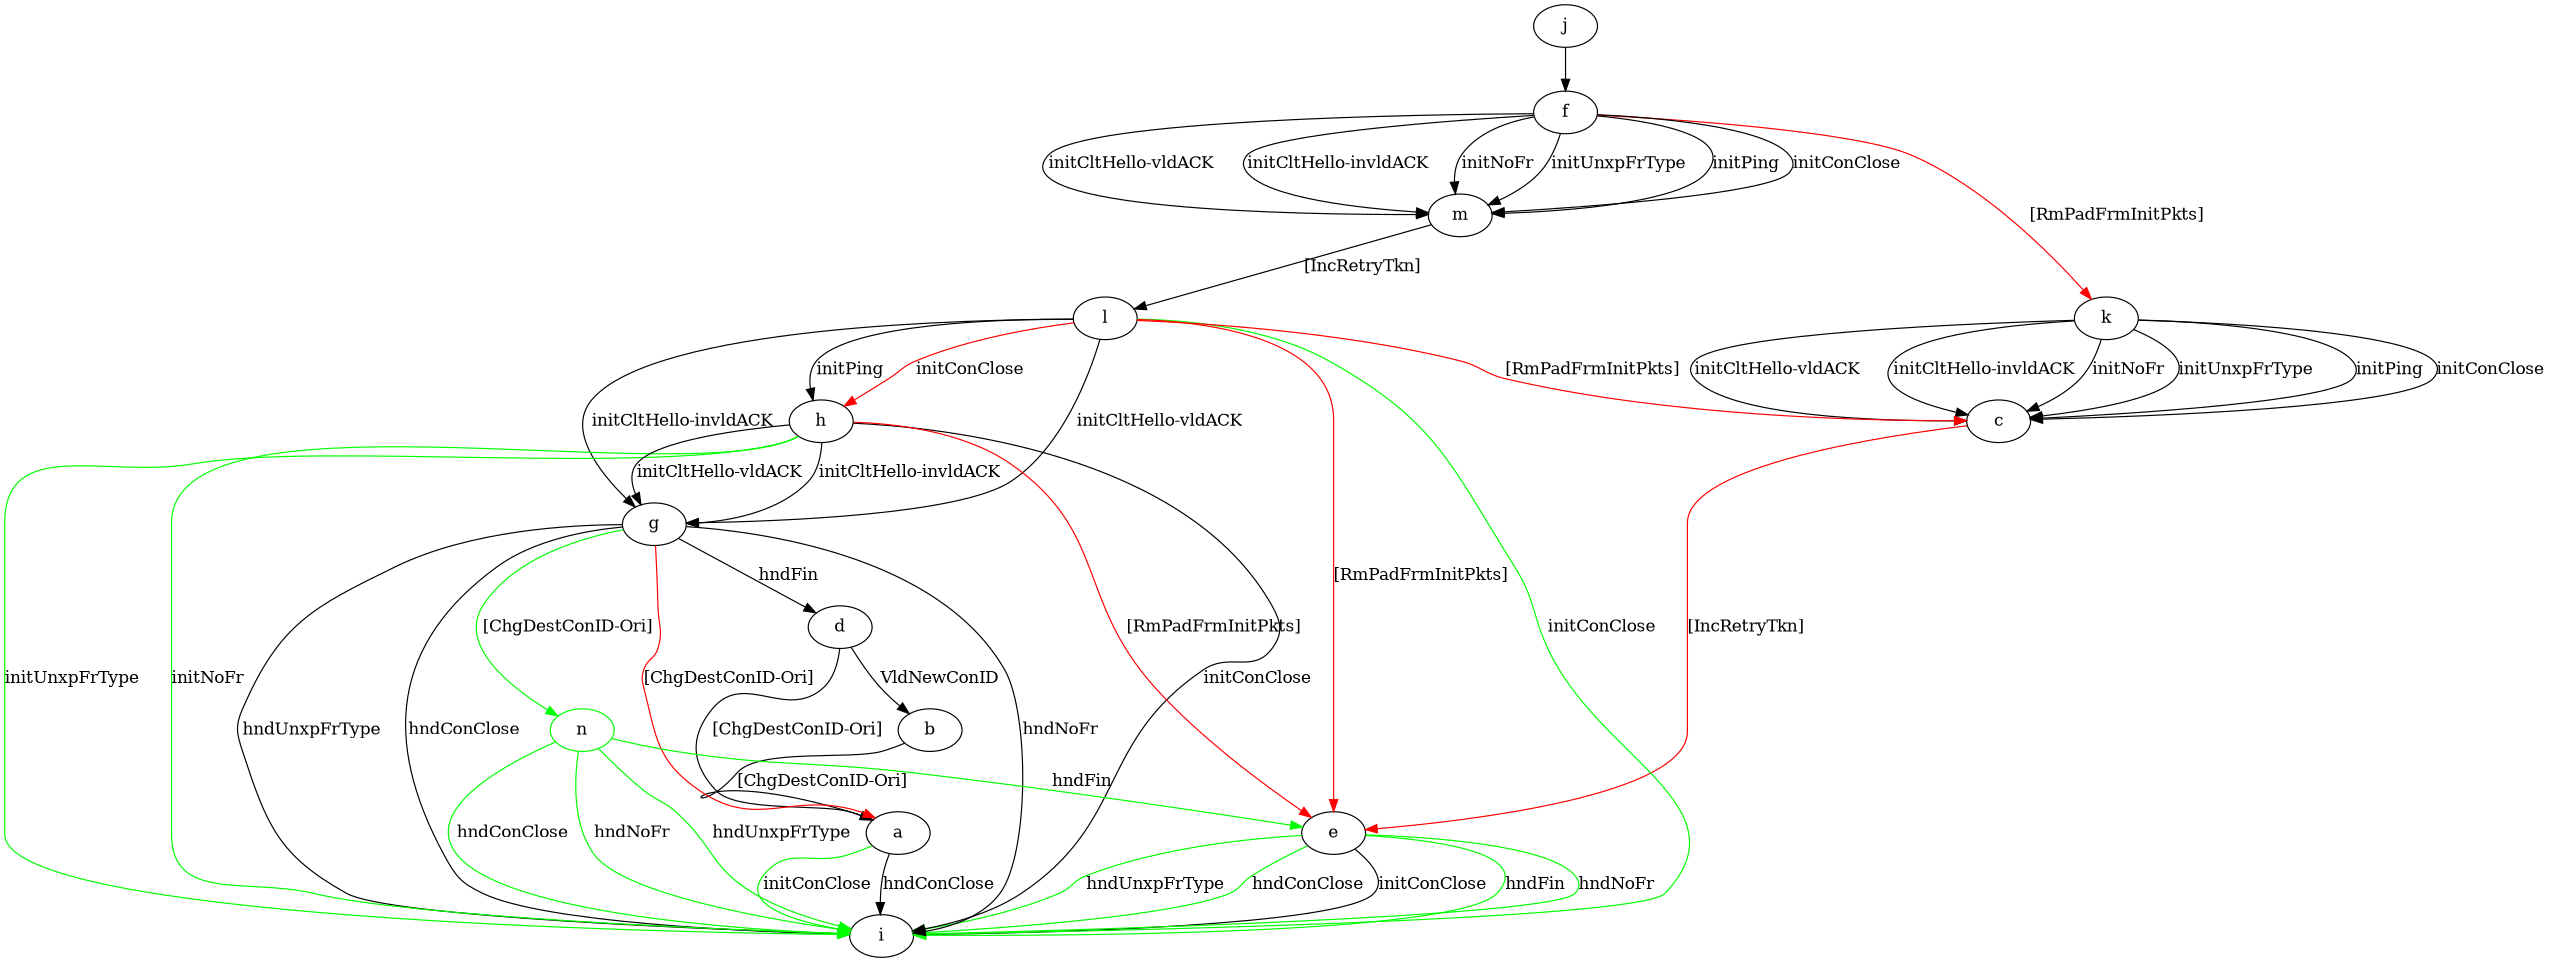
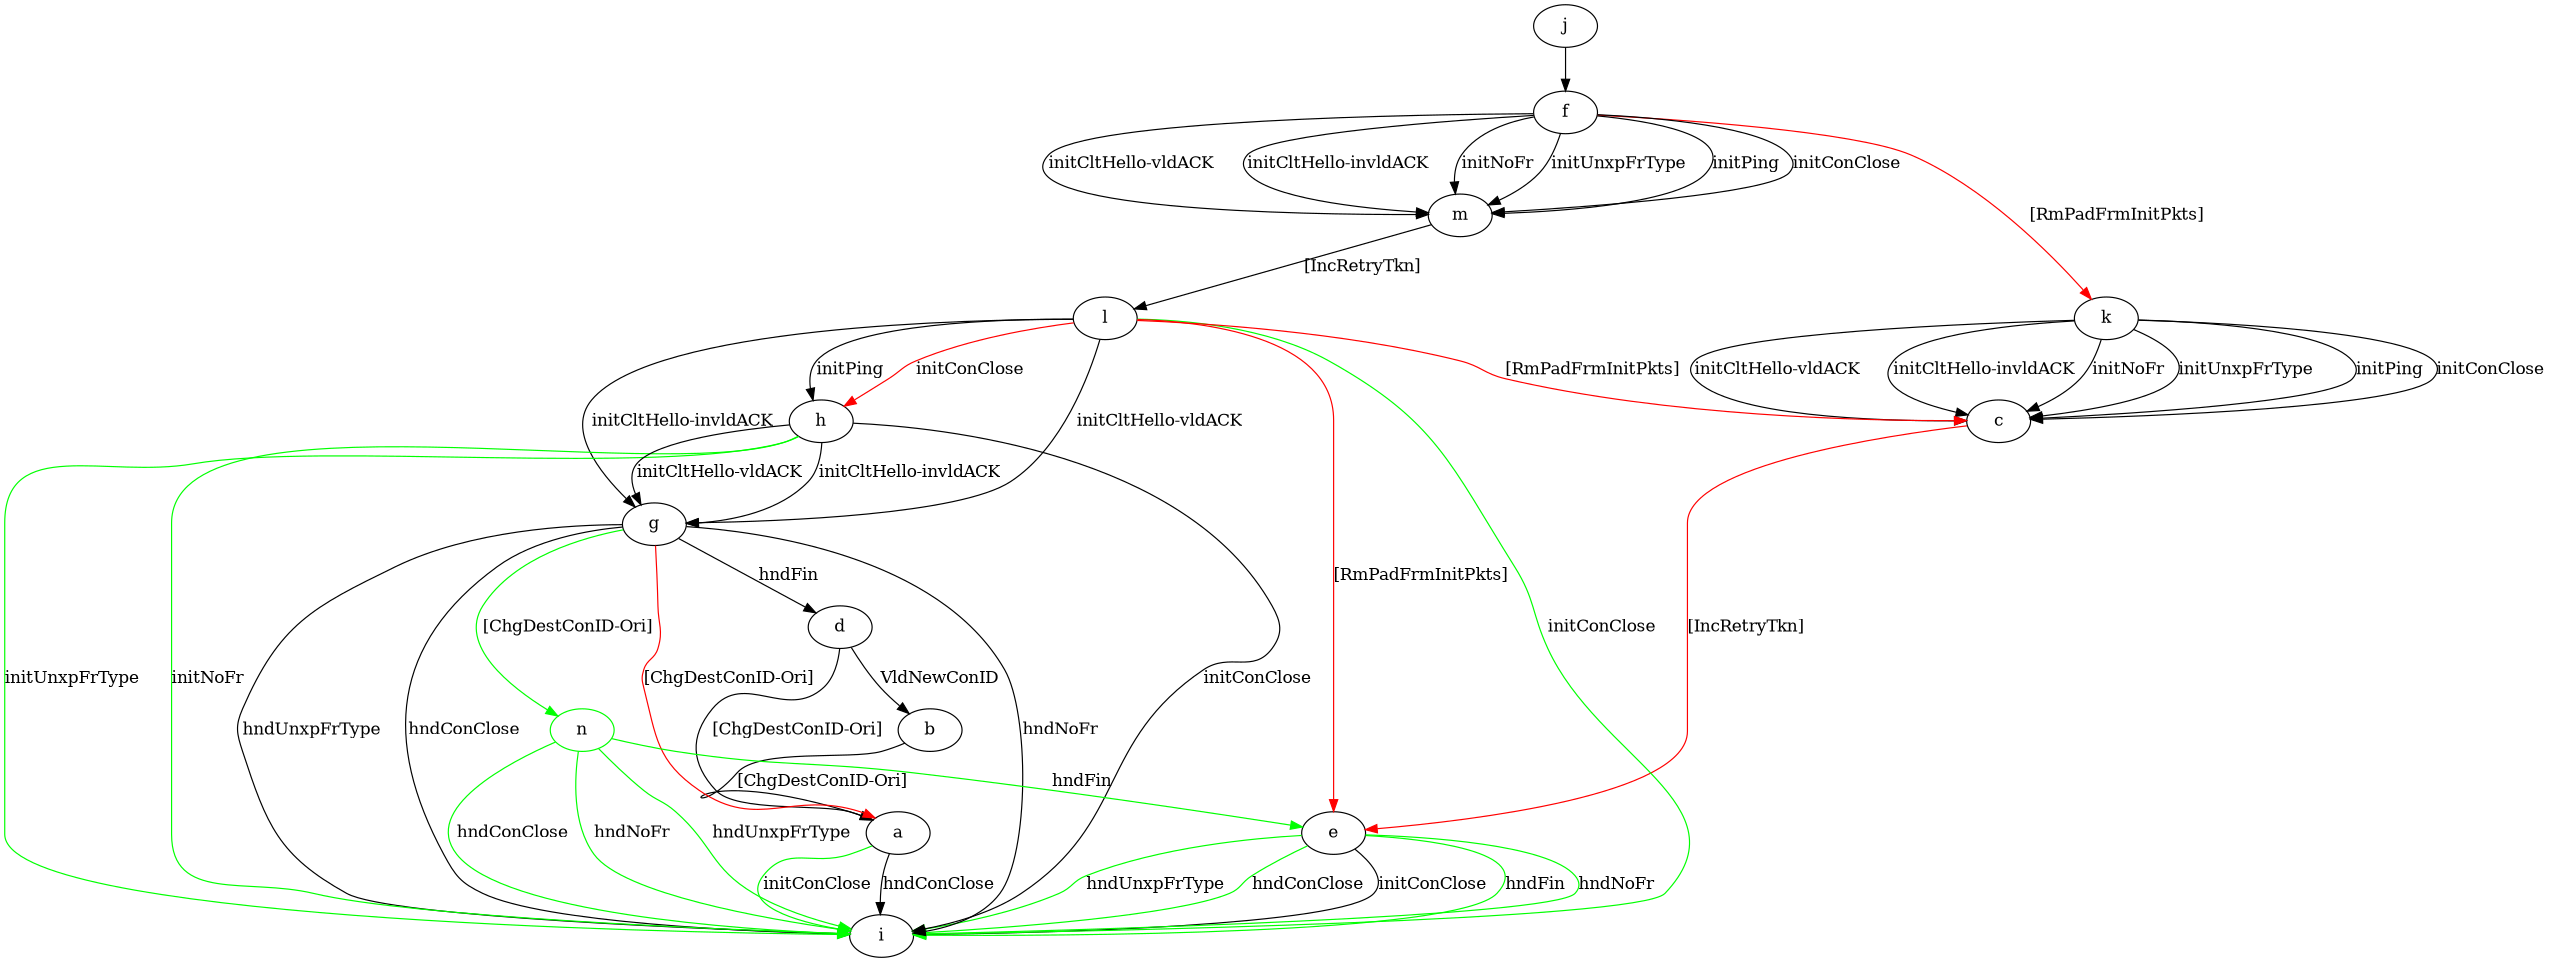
edge "h" -> "e": removed, label "[RmPadFrmInitPkts]"
